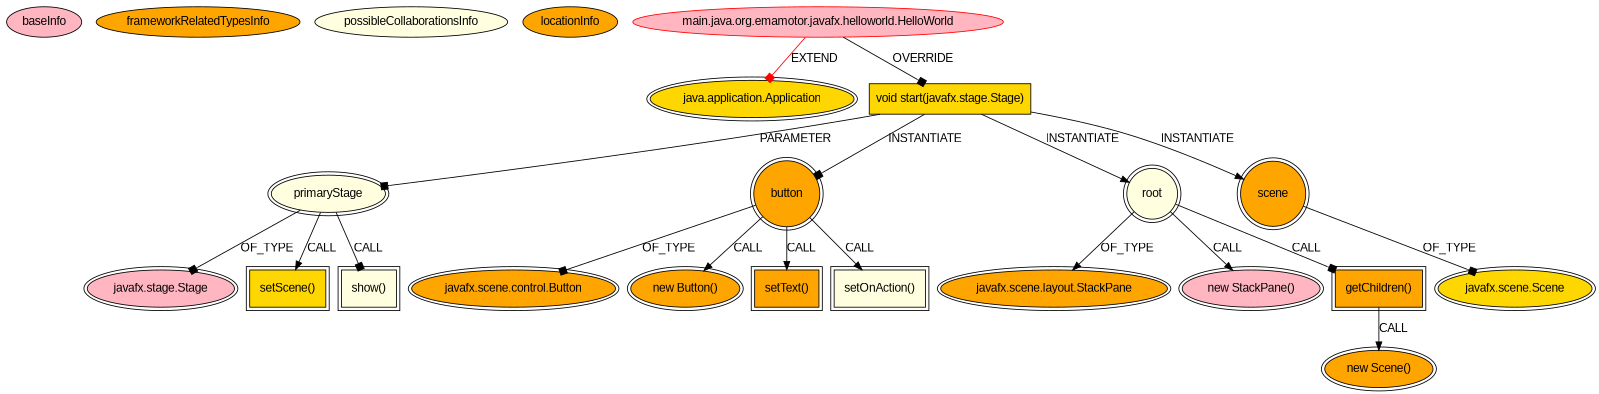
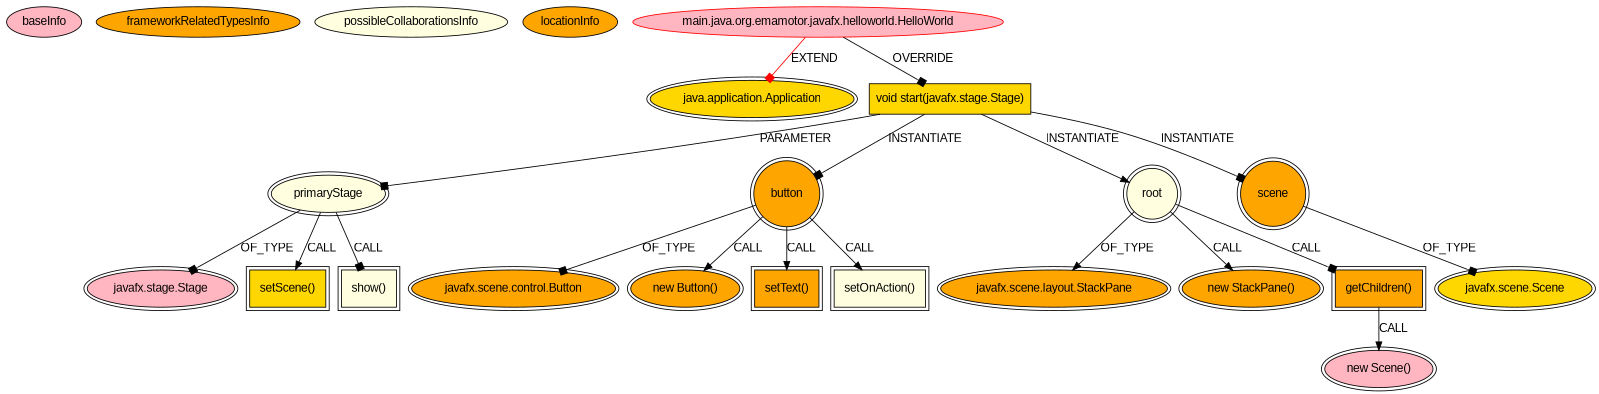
edge "void start(javafx.stage.Stage)" -> "scene": arrowhead normal -> box
node "new StackPane()": fillcolor lightpink -> orange
node "new Scene()": fillcolor orange -> lightpink
